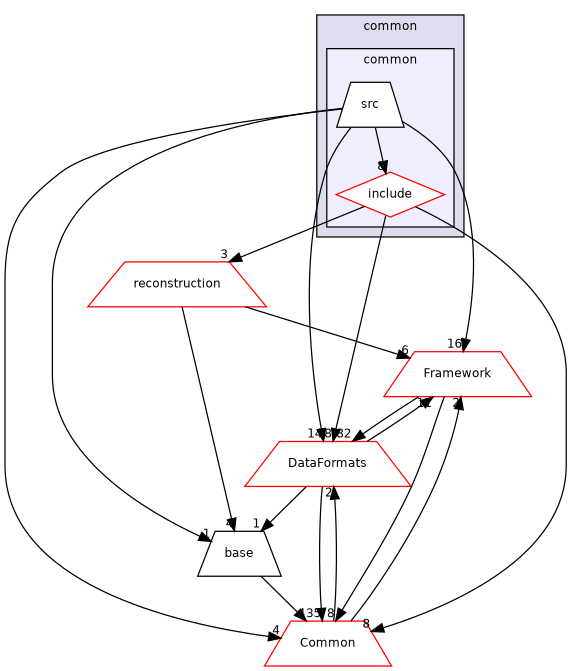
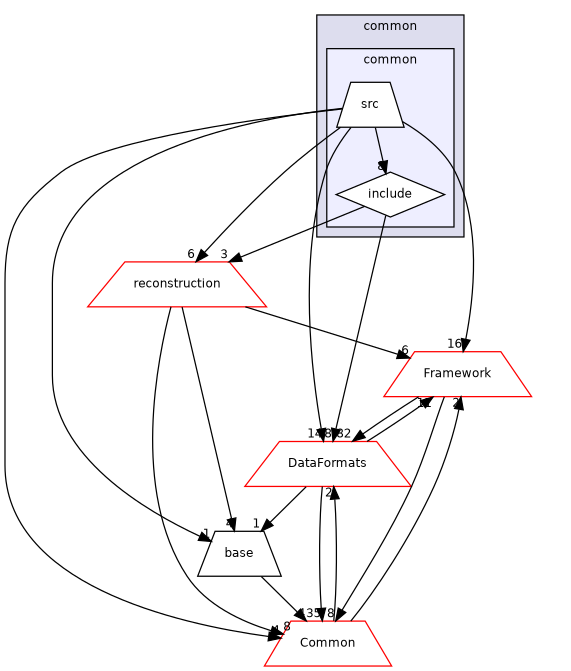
edge "src" -> "reconstruction": added
node "include": color red -> black
edge "include" -> "Common": now "reconstruction" -> "Common"
